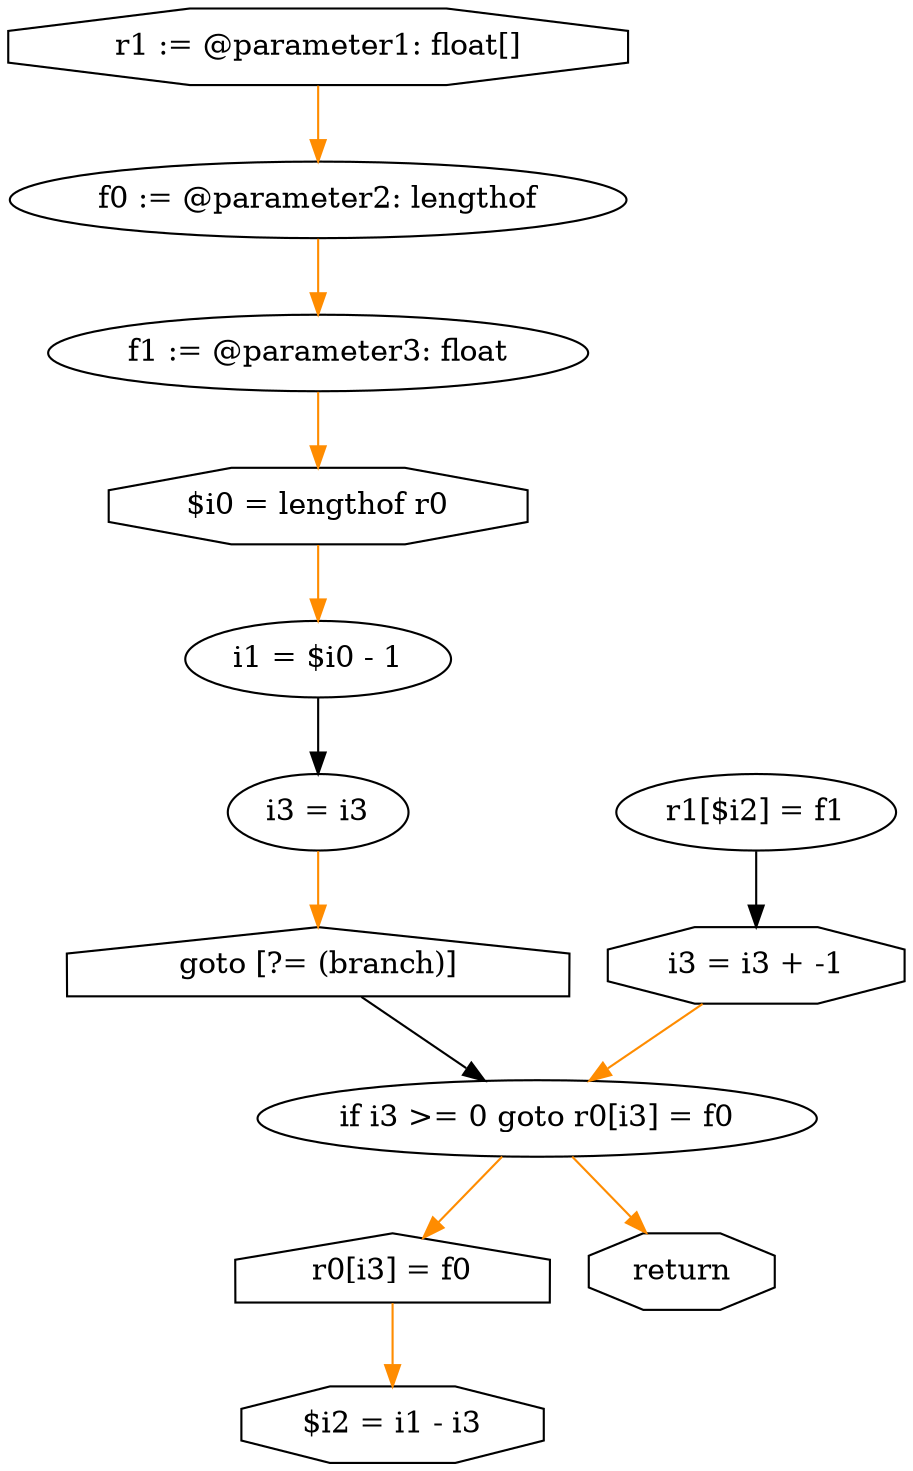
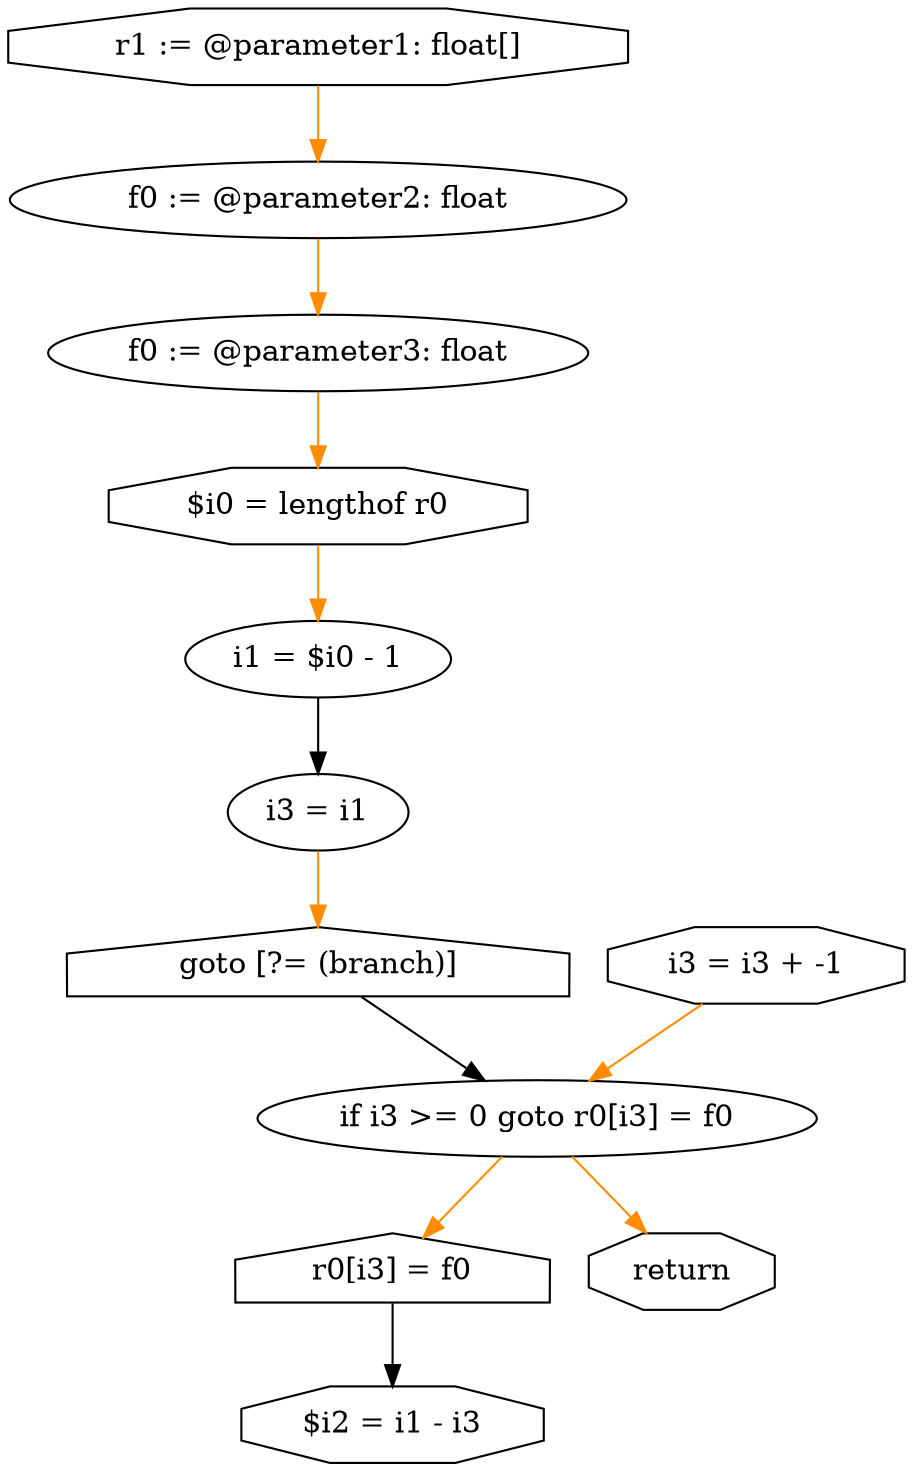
node "f0 := @parameter2: lengthof": label "f0 := @parameter2: lengthof" -> "f0 := @parameter2: float"
node "f1 := @parameter3: float": label "f1 := @parameter3: float" -> "f0 := @parameter3: float"
node "i3 = i3": label "i3 = i3" -> "i3 = i1"
node "r1[$i2] = f1": removed
edge "r0[i3] = f0" -> "$i2 = i1 - i3": color darkorange -> black
